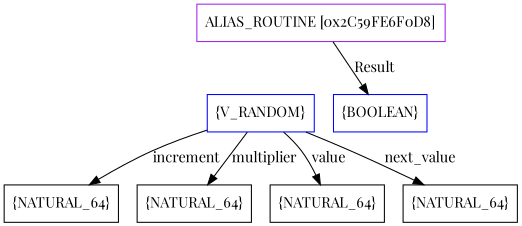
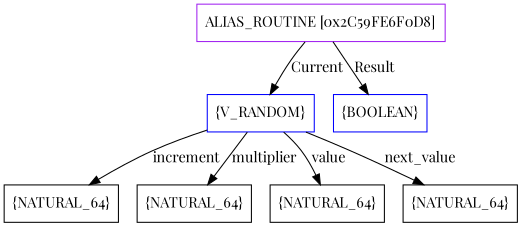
edge "ALIAS_ROUTINE [0x2C59FE6F0D8]" -> "{V_RANDOM}": added, label "Current"
